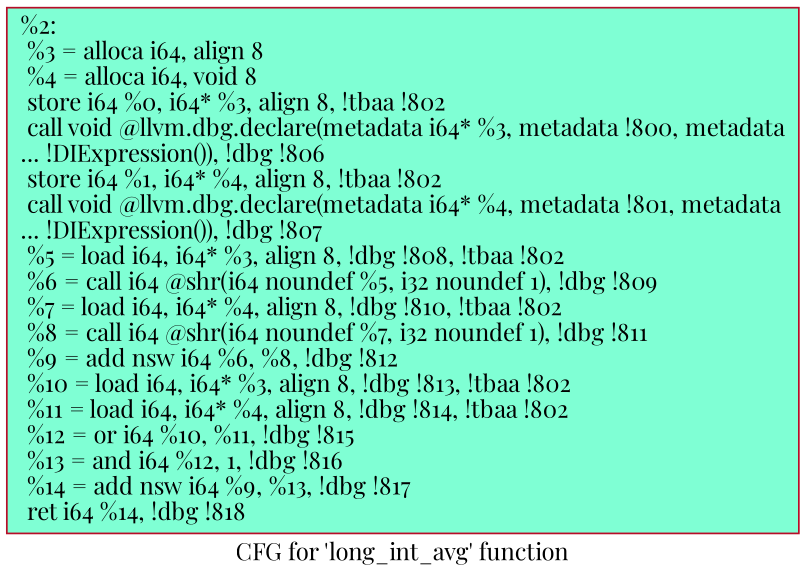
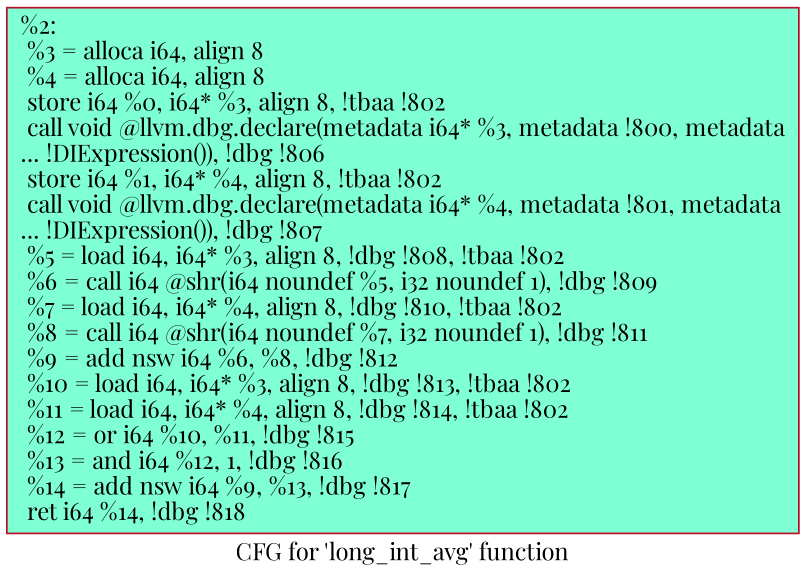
node "%2:": text "%4 = alloca i64, void 8" -> "%4 = alloca i64, align 8"
